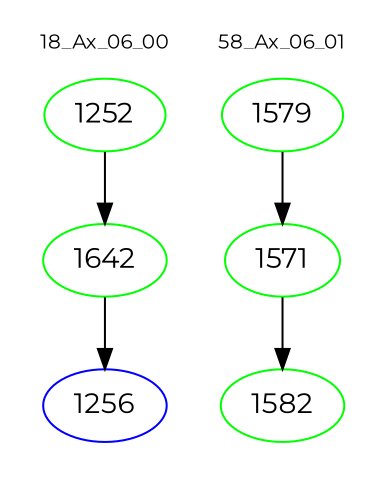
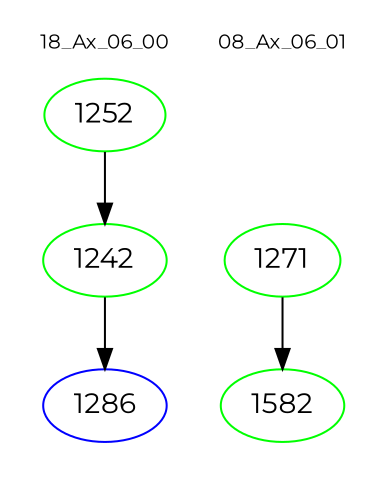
cluster "58_Ax_06_01": label "58_Ax_06_01" -> "08_Ax_06_01"
node "1579": removed
node "1642": label "1642" -> "1242"
node "1571": label "1571" -> "1271"
node "1256": label "1256" -> "1286"
